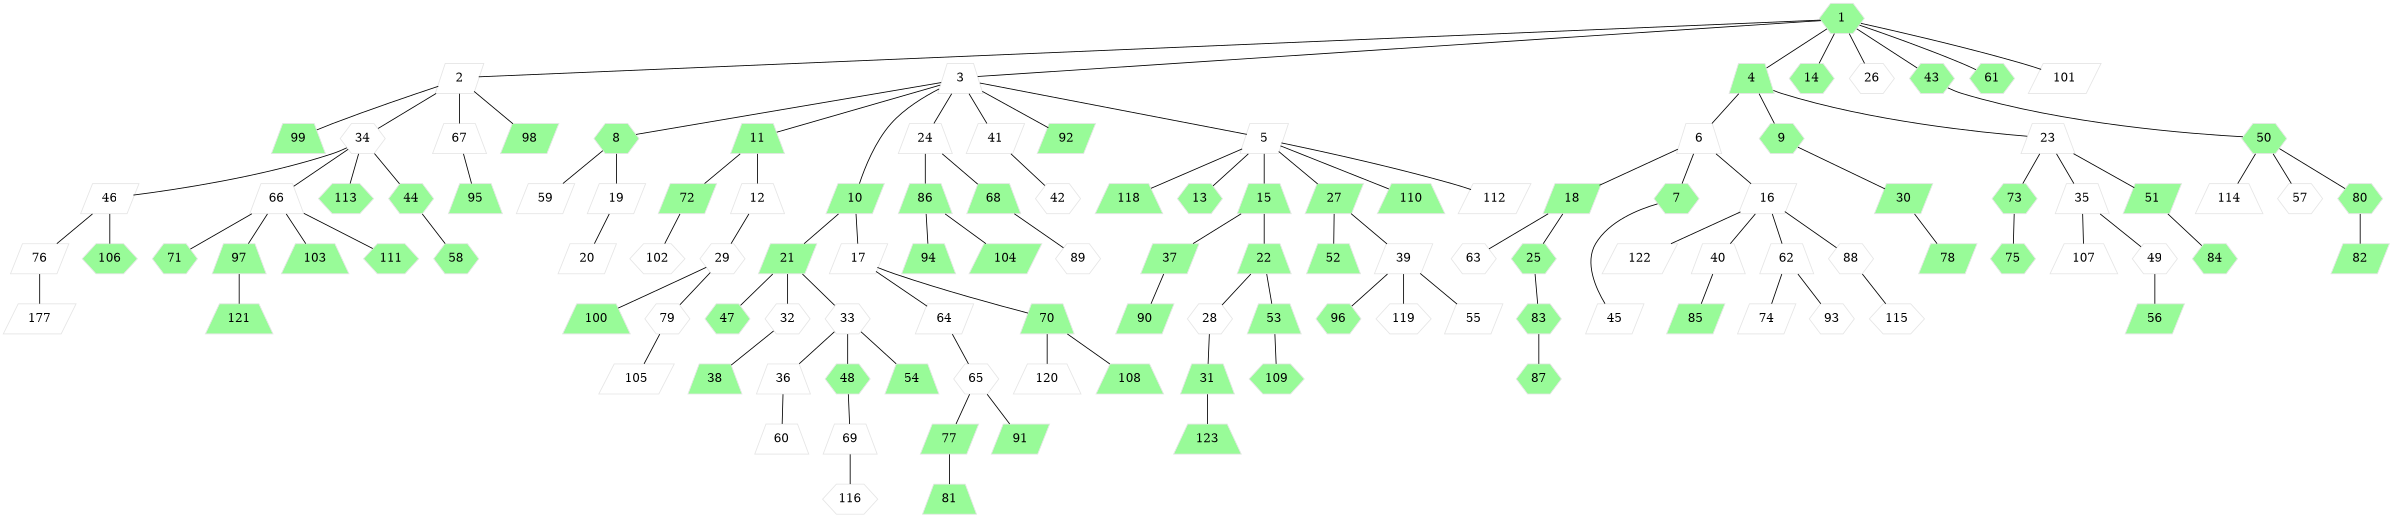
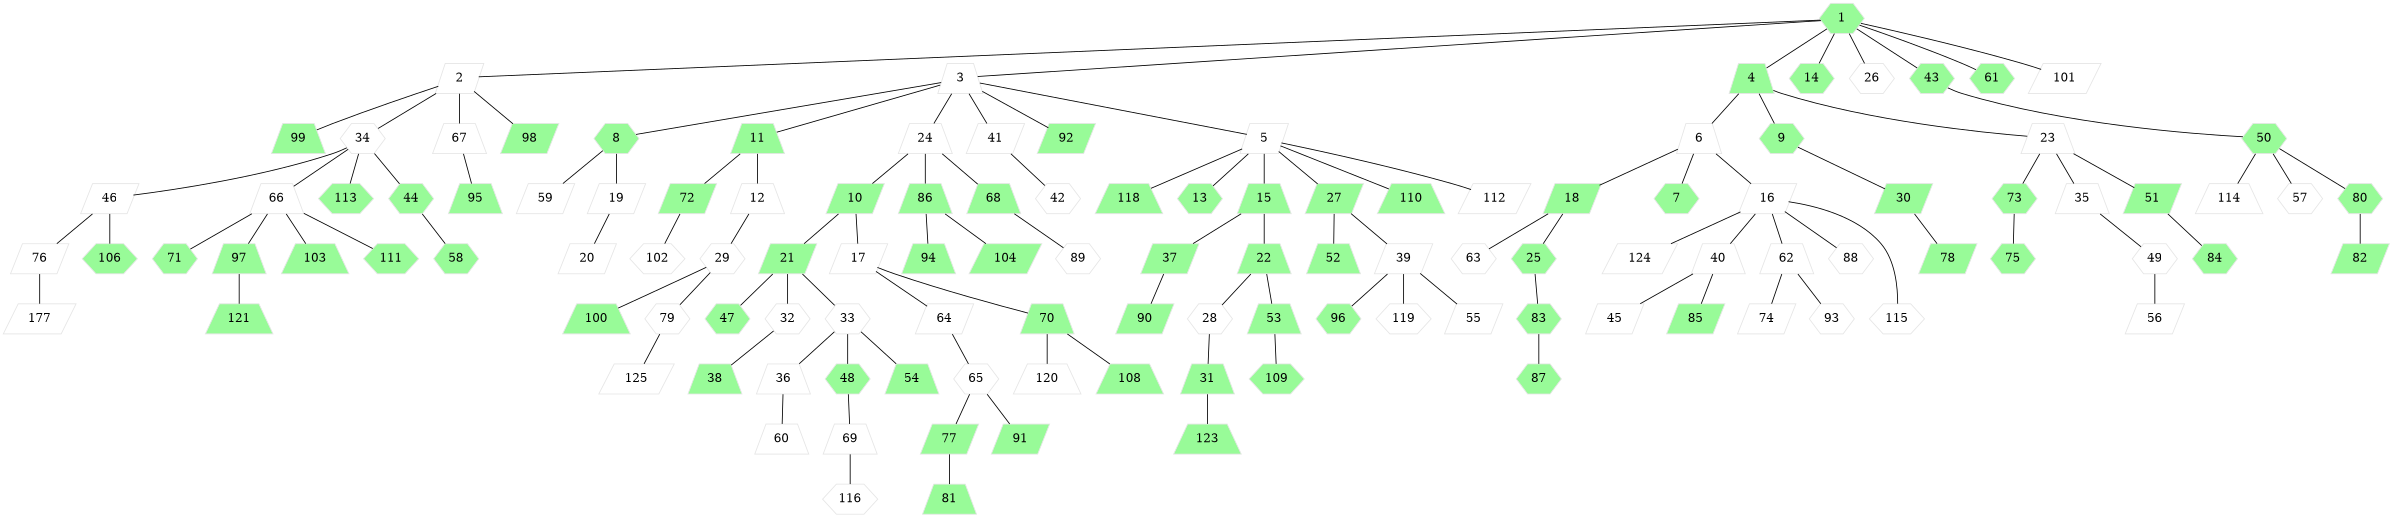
edge "3" -- "10": now "24" -- "10"
edge "7" -- "45": now "40" -- "45"
node "122": label "122" -> "124"
node "107": removed
edge "88" -- "115": now "16" -- "115"
node "56": fillcolor palegreen -> white
node "105": label "105" -> "125"
